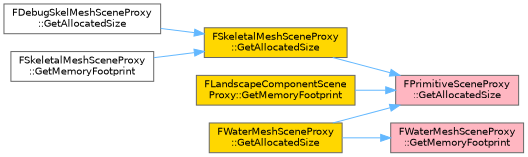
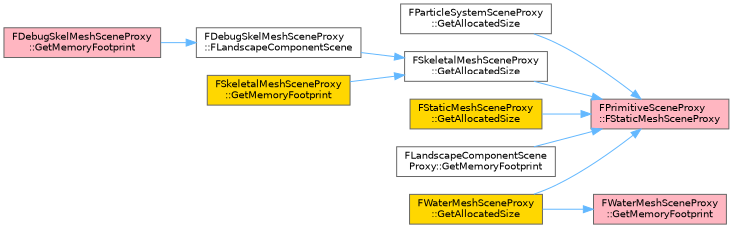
node "FDebugSkelMeshSceneProxy ::GetAllocatedSize": label "FDebugSkelMeshSceneProxy ::GetAllocatedSize" -> "FDebugSkelMeshSceneProxy ::FLandscapeComponentScene"
node "FParticleSystemSceneProxy ::GetAllocatedSize": added
node "FDebugSkelMeshSceneProxy ::GetMemoryFootprint": added
node "FSkeletalMeshSceneProxy ::GetAllocatedSize": fillcolor gold -> white
node "FSkeletalMeshSceneProxy ::GetMemoryFootprint": fillcolor white -> gold
node "FLandscapeComponentScene Proxy::GetMemoryFootprint": fillcolor gold -> white
node "FPrimitiveSceneProxy ::GetAllocatedSize": label "FPrimitiveSceneProxy ::GetAllocatedSize" -> "FPrimitiveSceneProxy ::FStaticMeshSceneProxy"
node "FStaticMeshSceneProxy ::GetAllocatedSize": added
